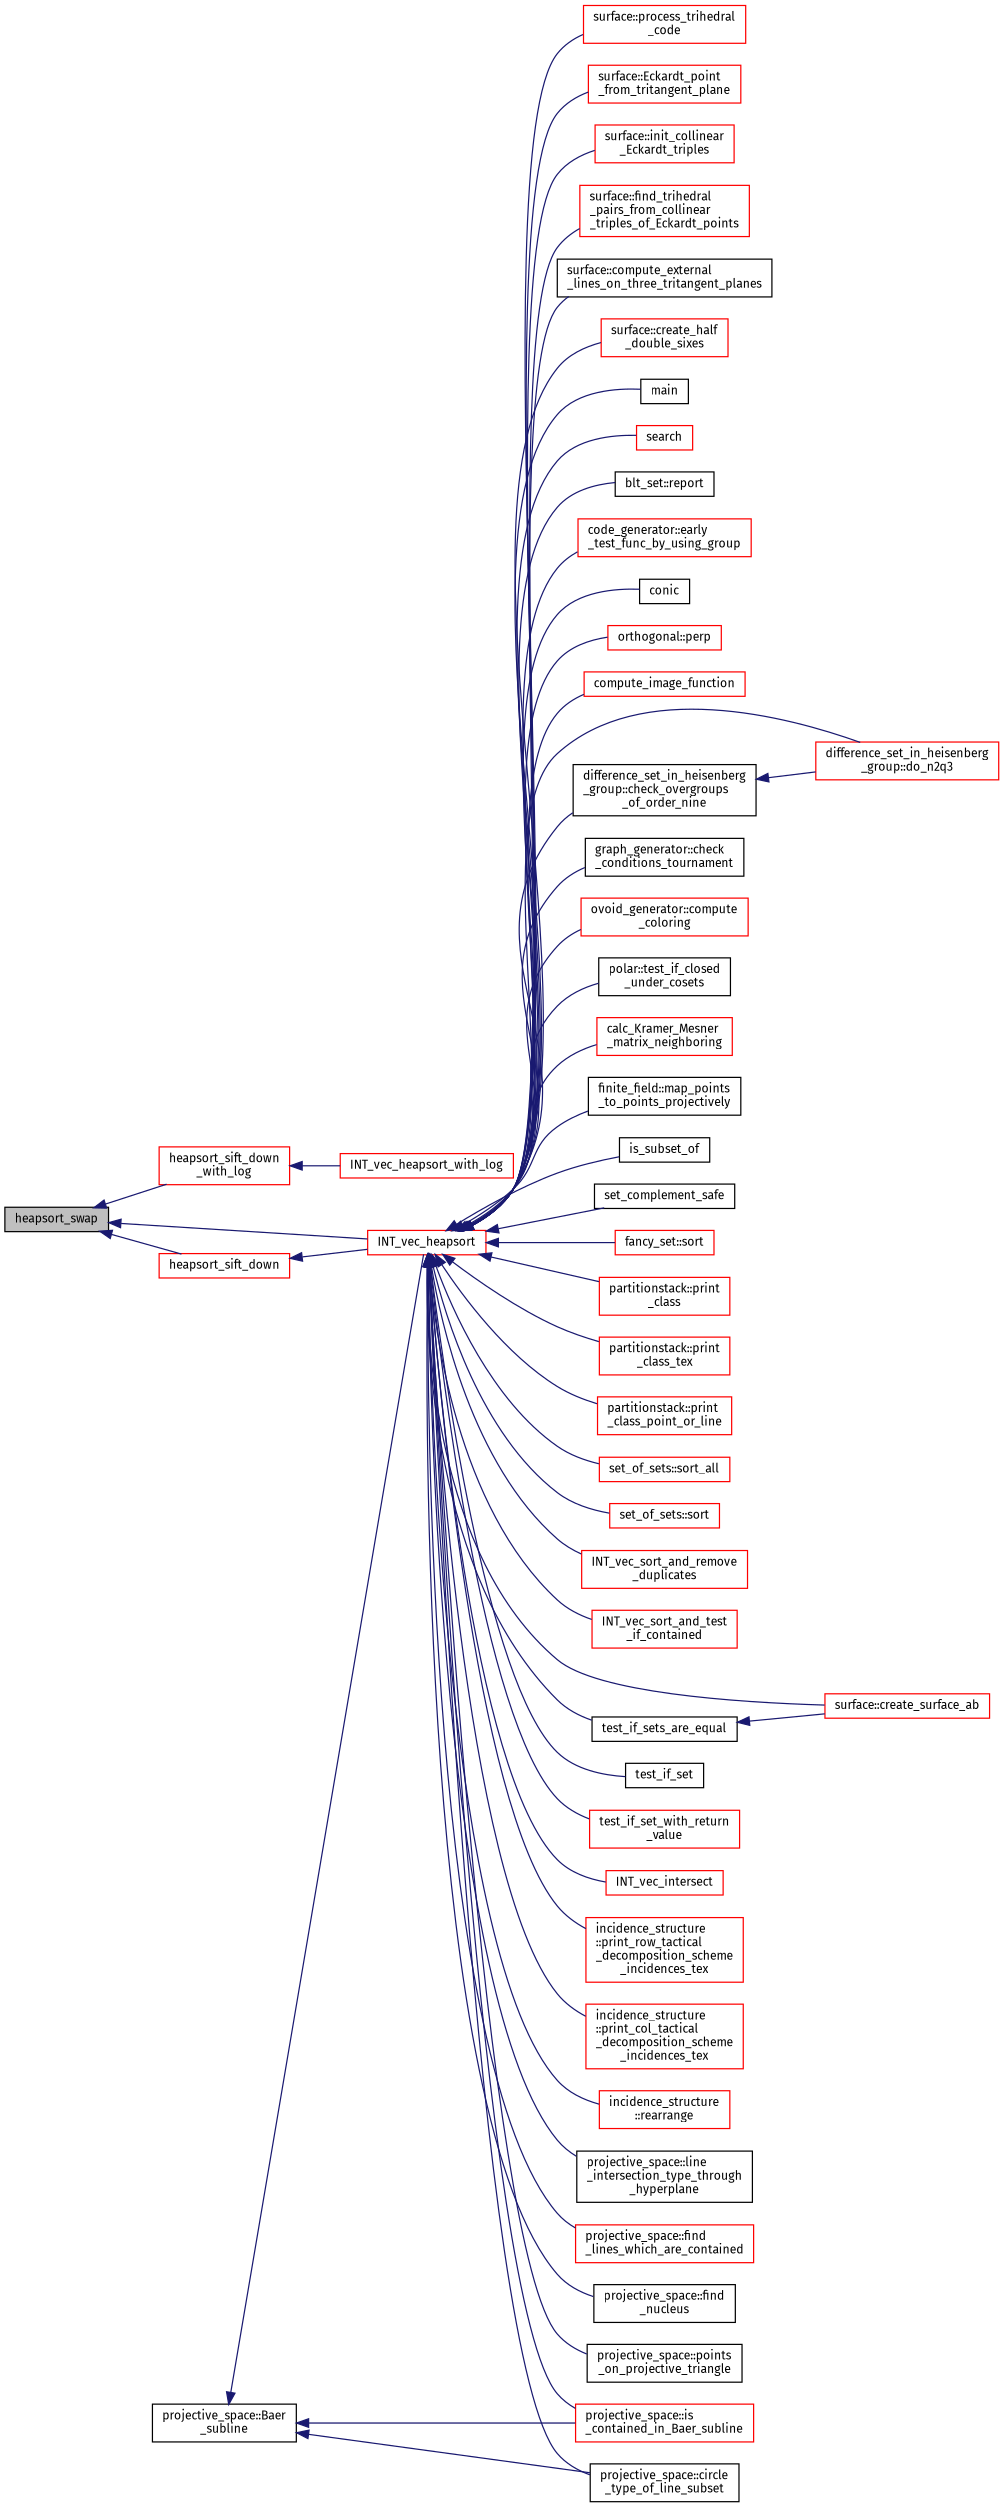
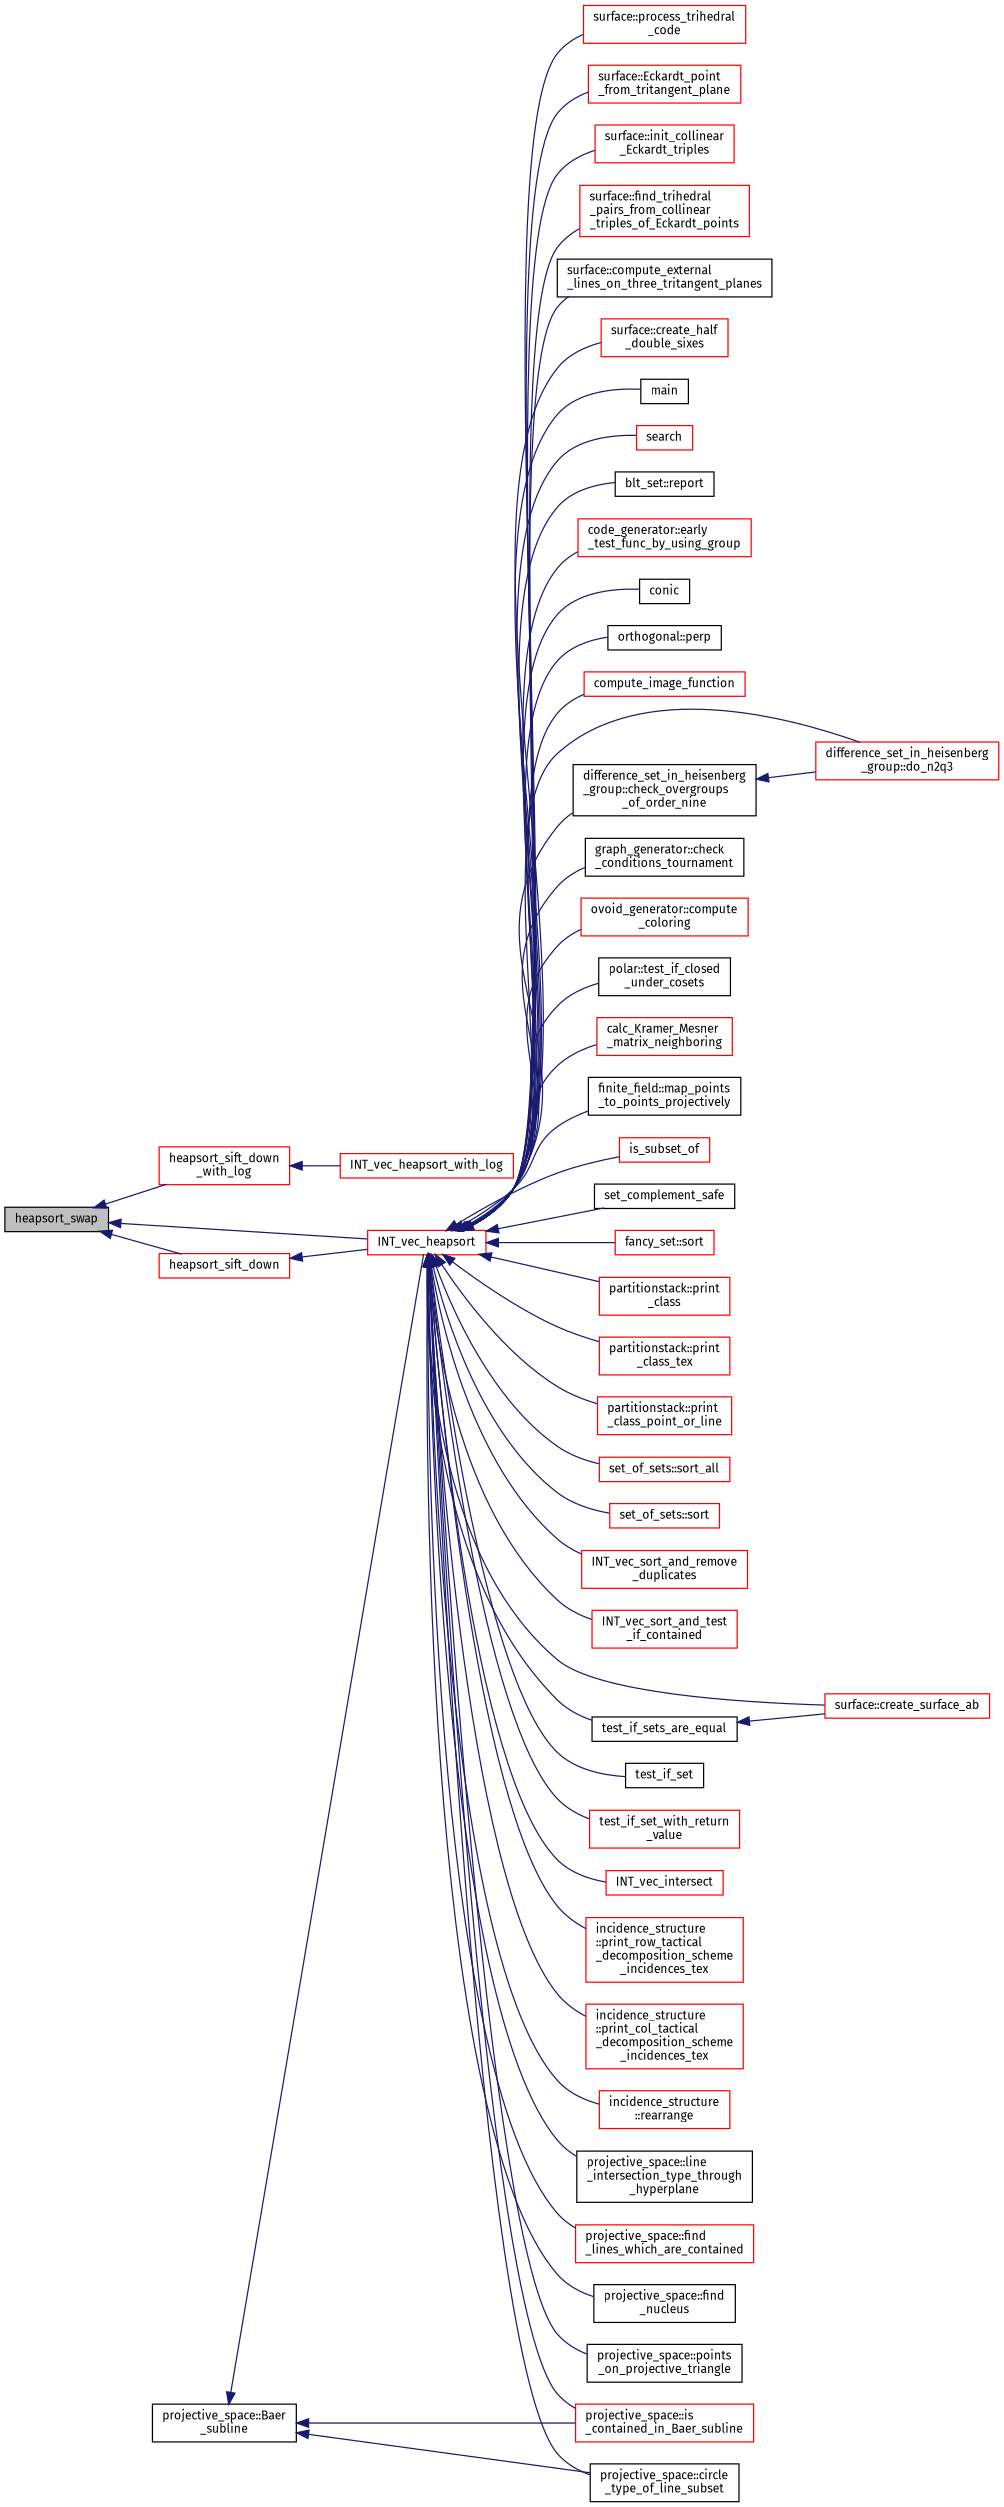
node "orthogonal::perp": color red -> black
node "is_subset_of": color black -> red
